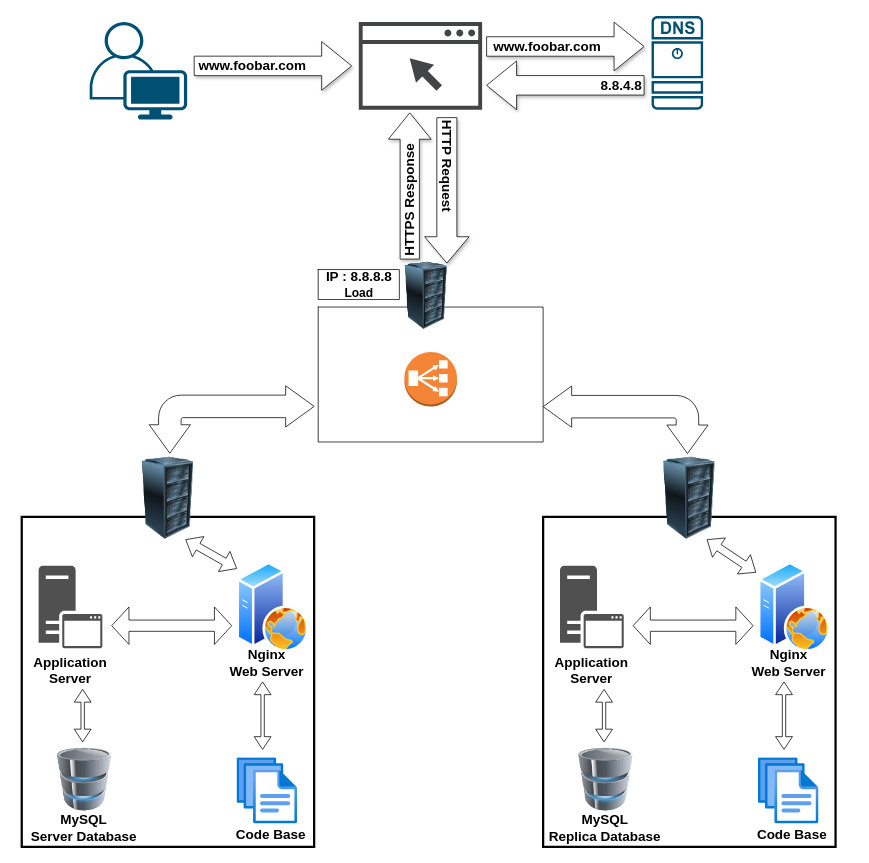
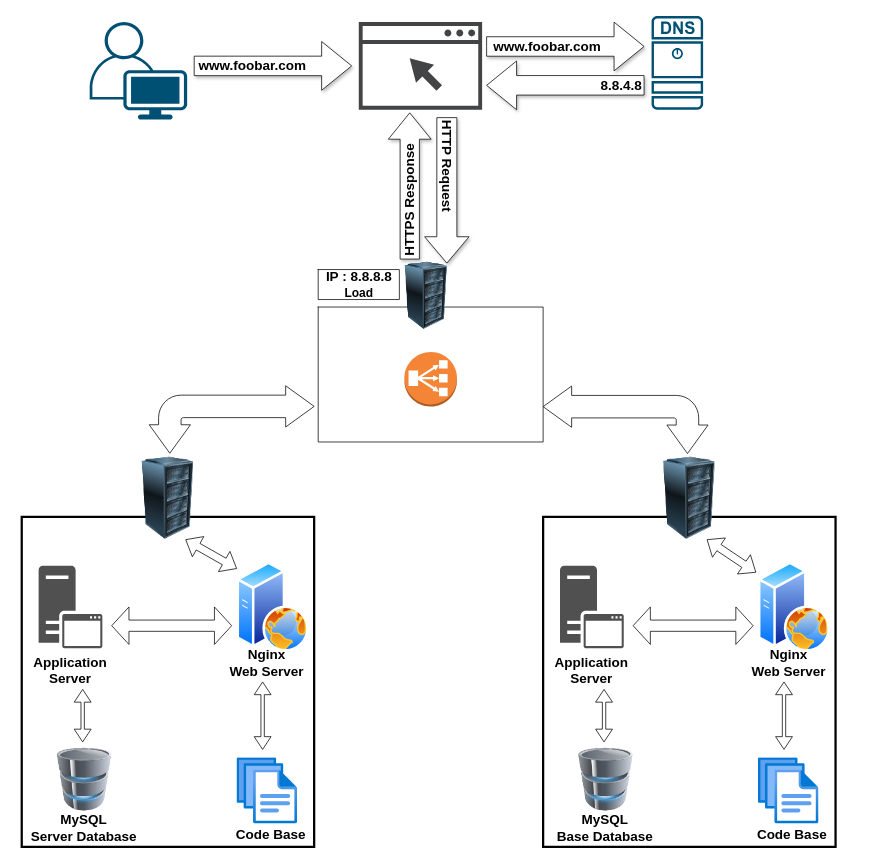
node "MySQL Replica Database": label "MySQL Replica Database" -> "MySQL Base Database"
